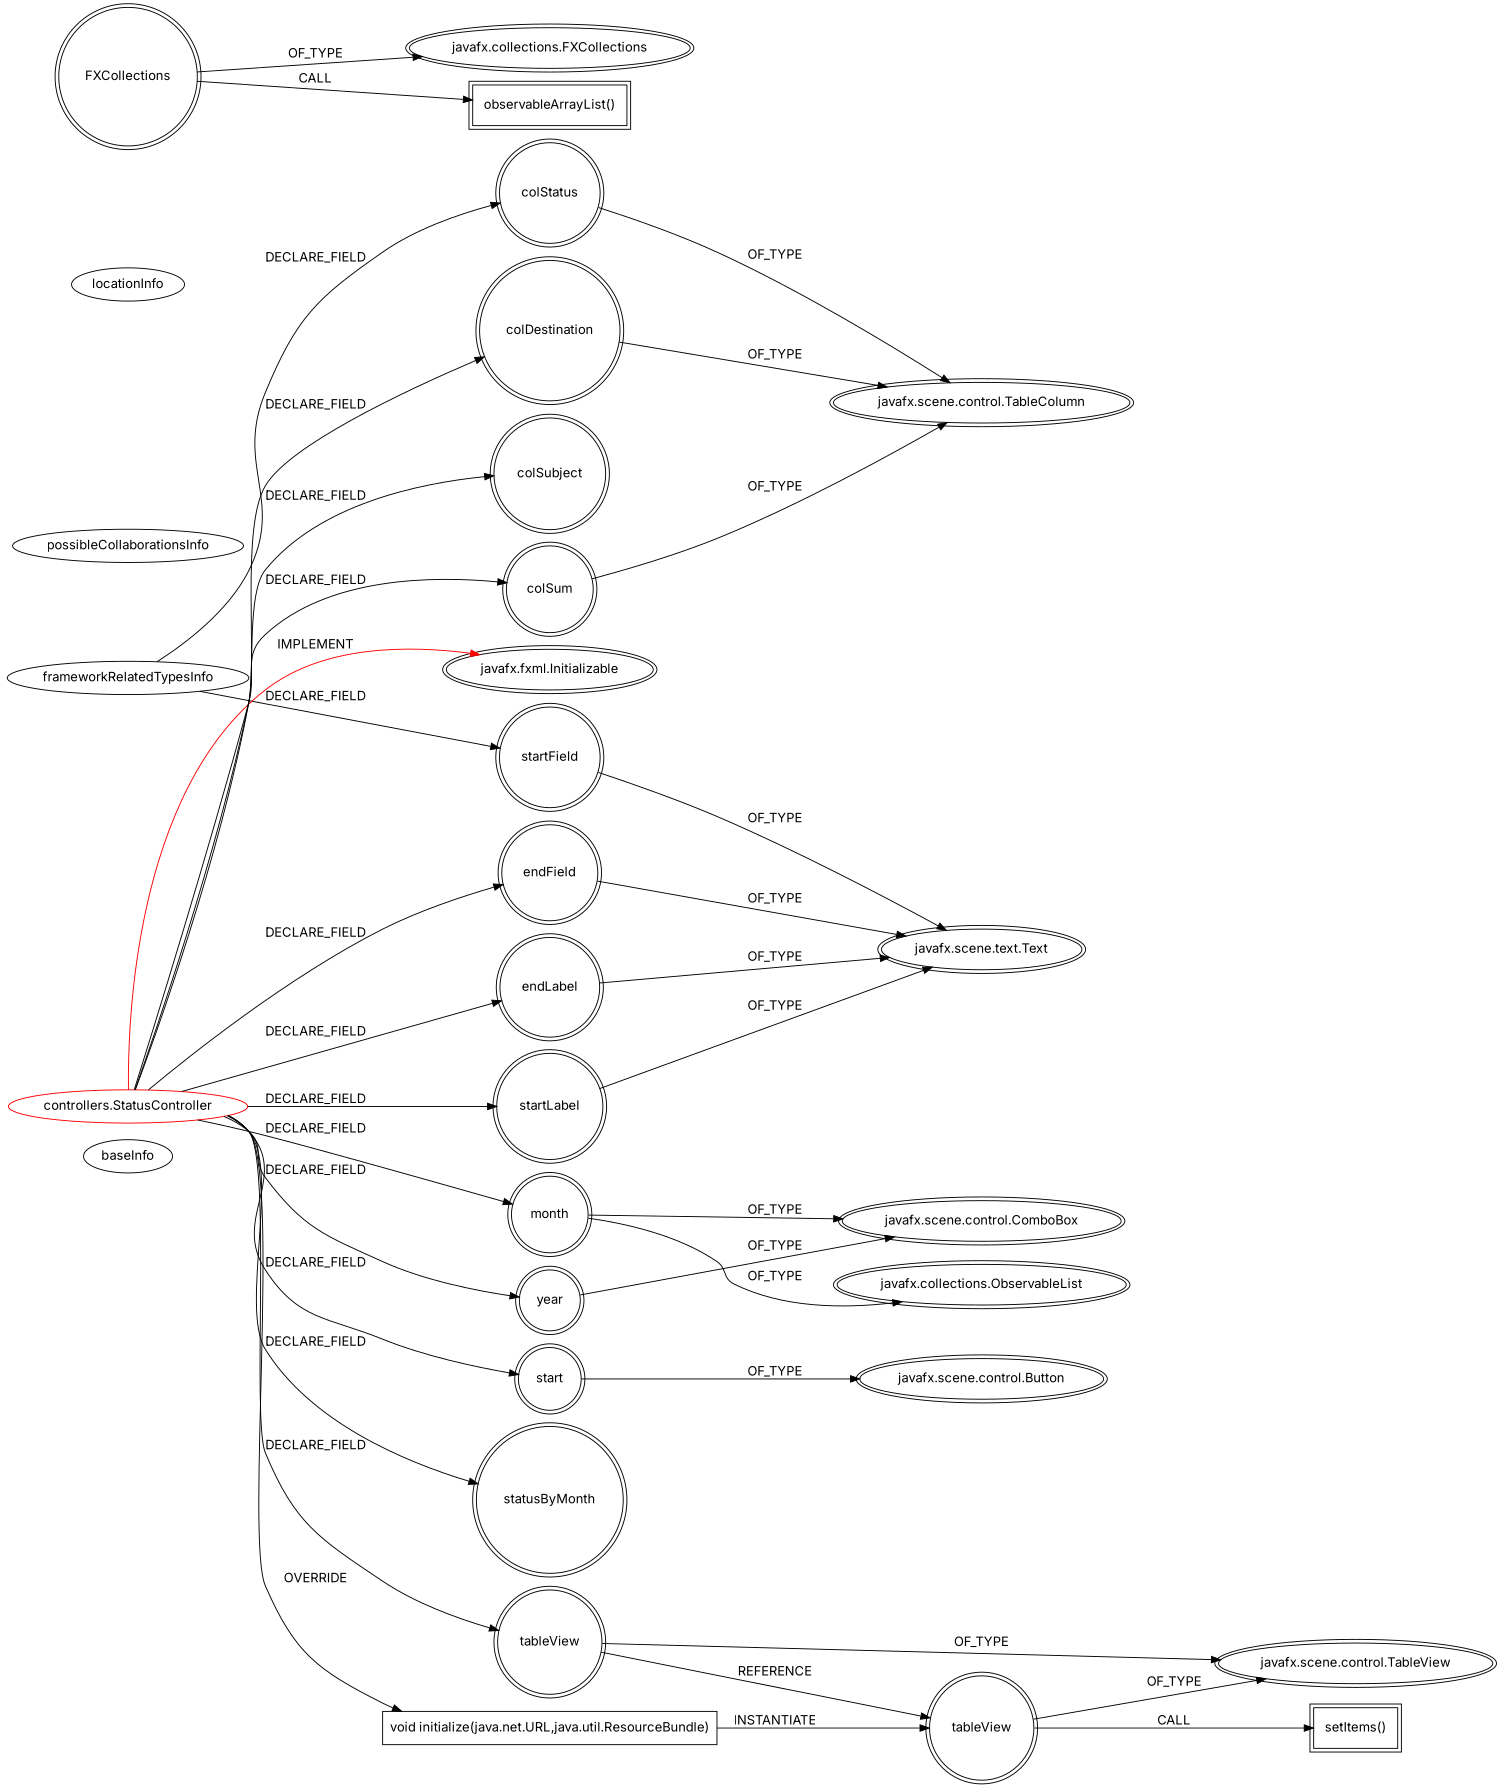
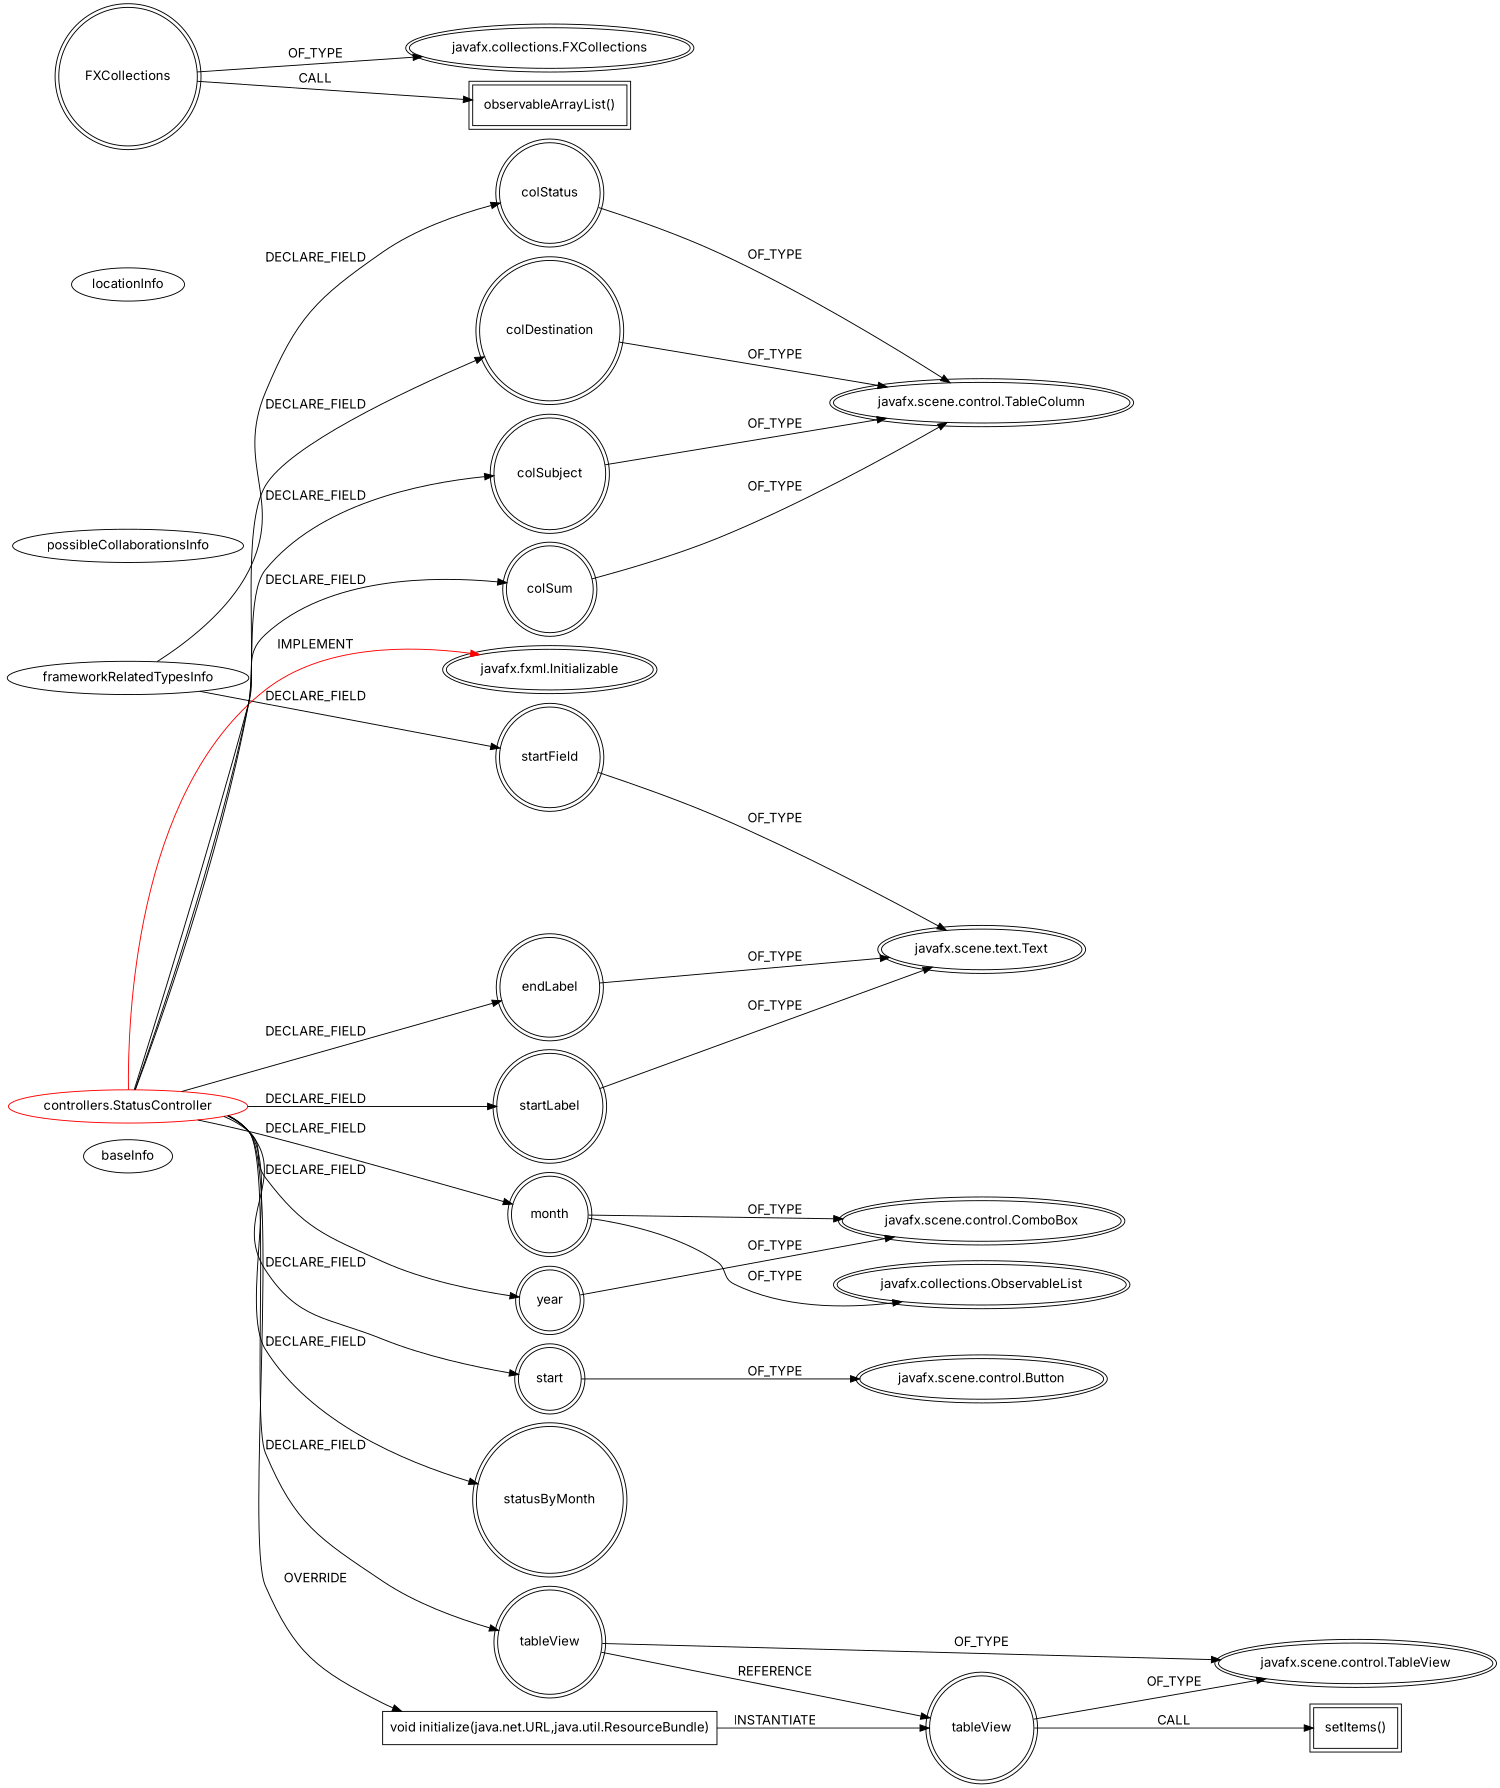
edge "colSubject" -> "javafx.scene.control.TableColumn": added, label "OF_TYPE"
node "endField": removed
